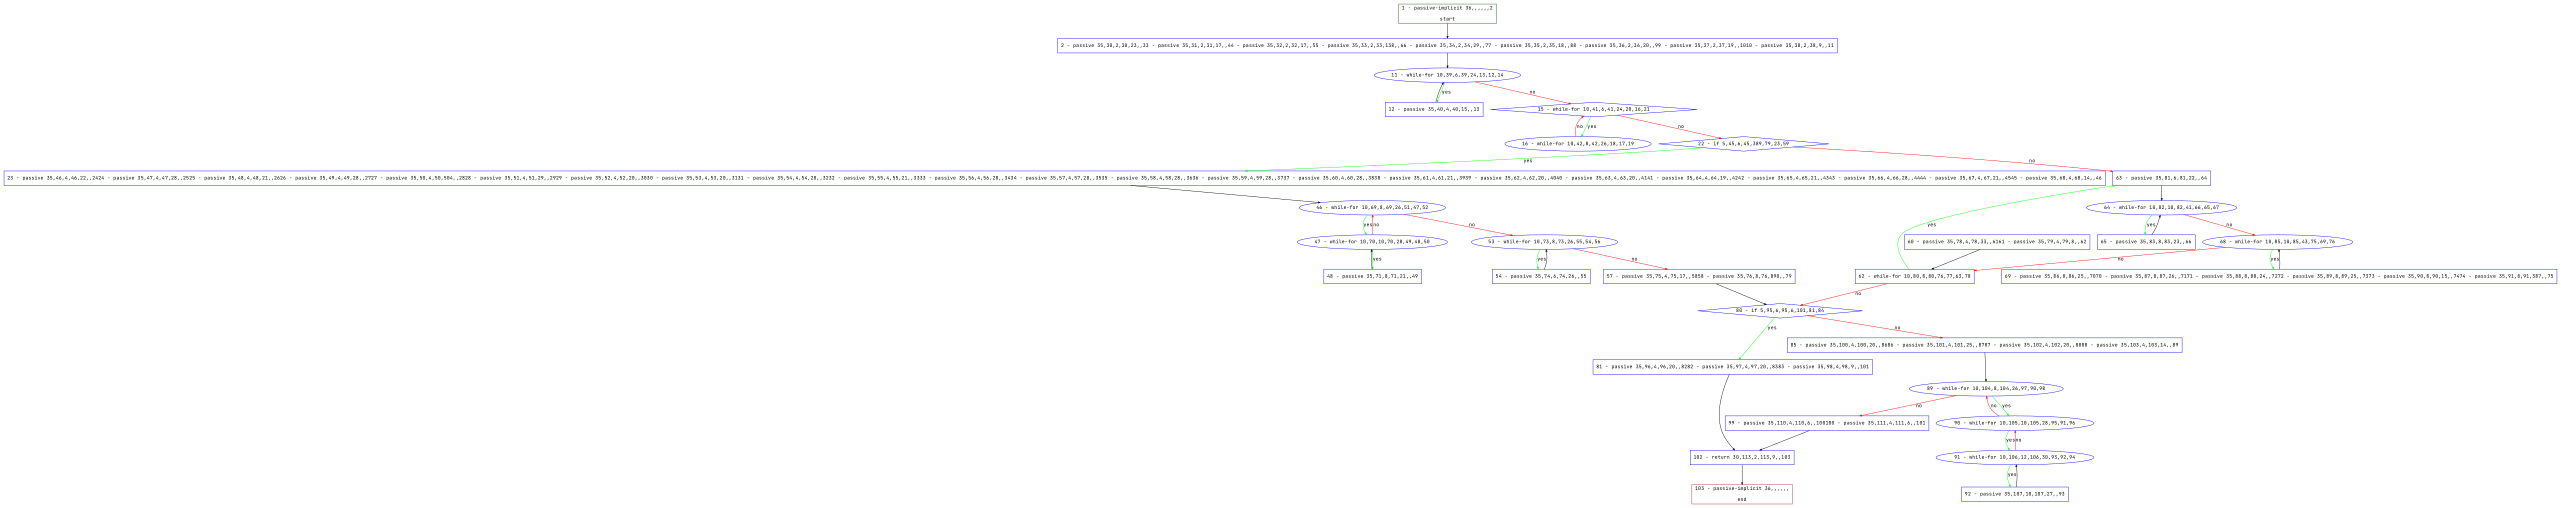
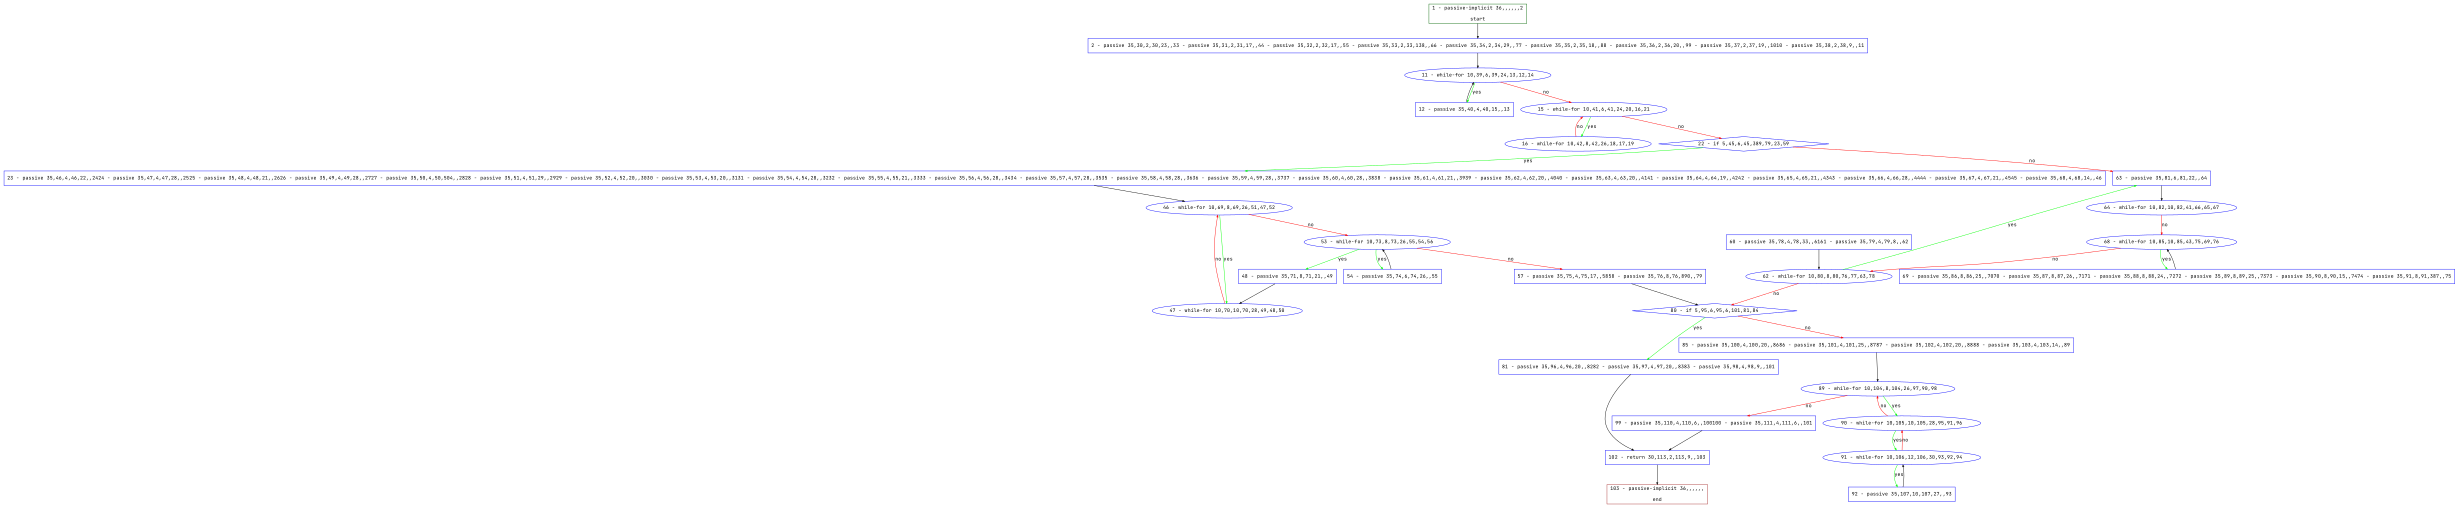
node "15 - while-for 10,41,6,41,24,20,16,21": shape diamond -> ellipse
node "65 - passive 35,83,8,83,23,,66": removed
edge "47 - while-for 10,70,10,70,28,49,48,50" -> "48 - passive 35,71,8,71,21,,49": now "53 - while-for 10,73,8,73,26,55,54,56" -> "48 - passive 35,71,8,71,21,,49"
node "62 - while-for 10,80,8,80,76,77,63,78": shape box -> ellipse
